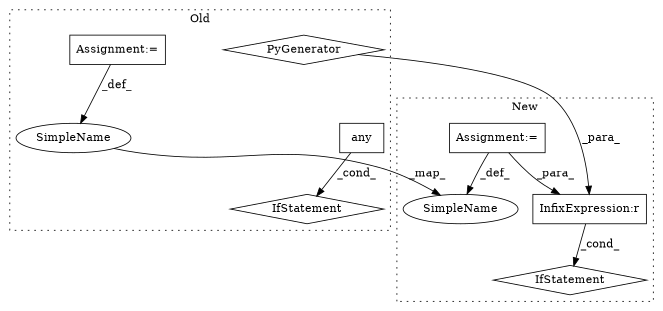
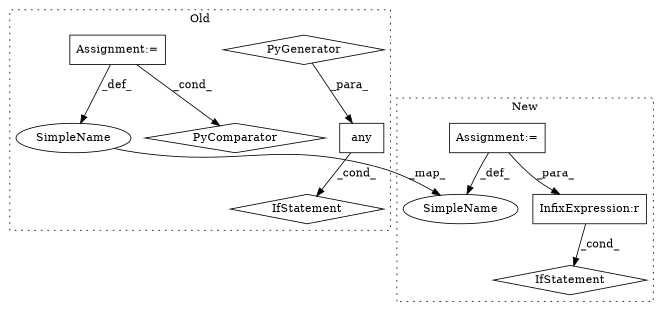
edge "PyGenerator" -> "InfixExpression:r": now "PyGenerator" -> "any"
node "PyComparator": added
